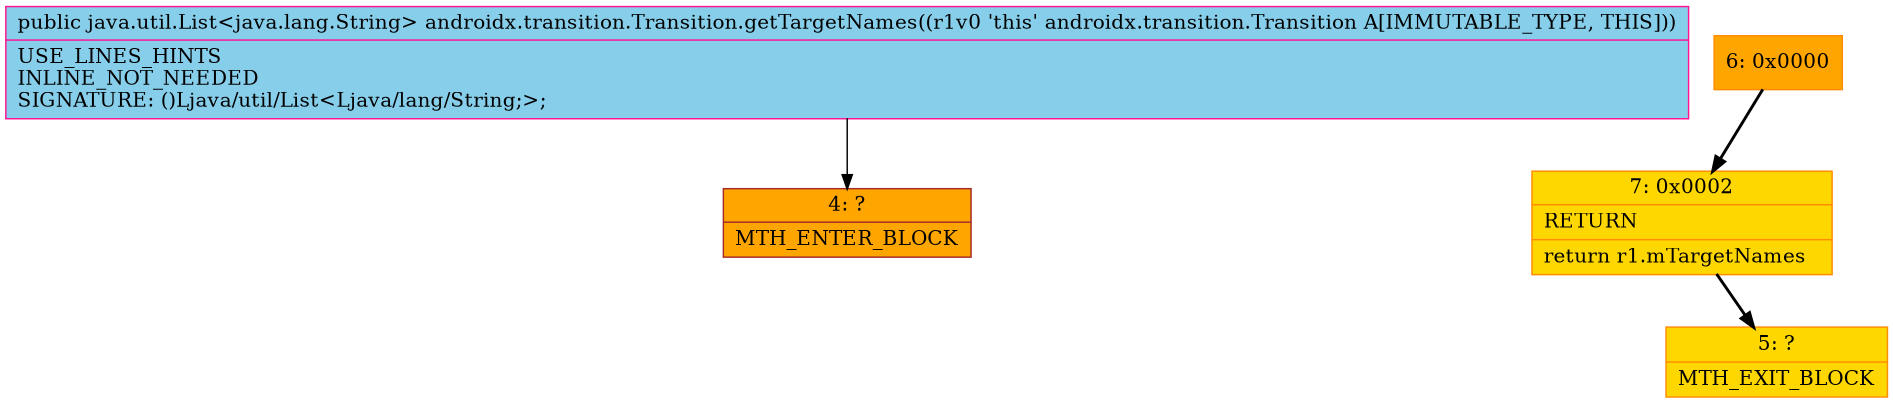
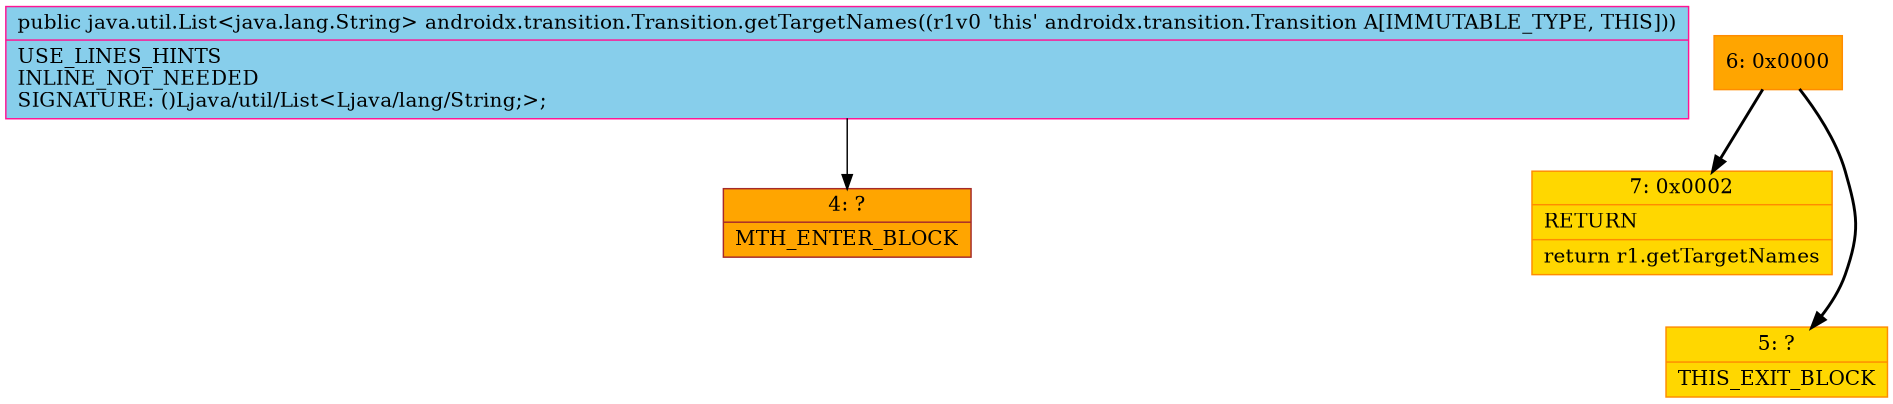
node "7: 0x0002": text "return r1.mTargetNames" -> "return r1.getTargetNames"
edge "7: 0x0002" -> "5: ?": now "6: 0x0000" -> "5: ?"
node "5: ?": text "MTH_EXIT_BLOCK" -> "THIS_EXIT_BLOCK"
